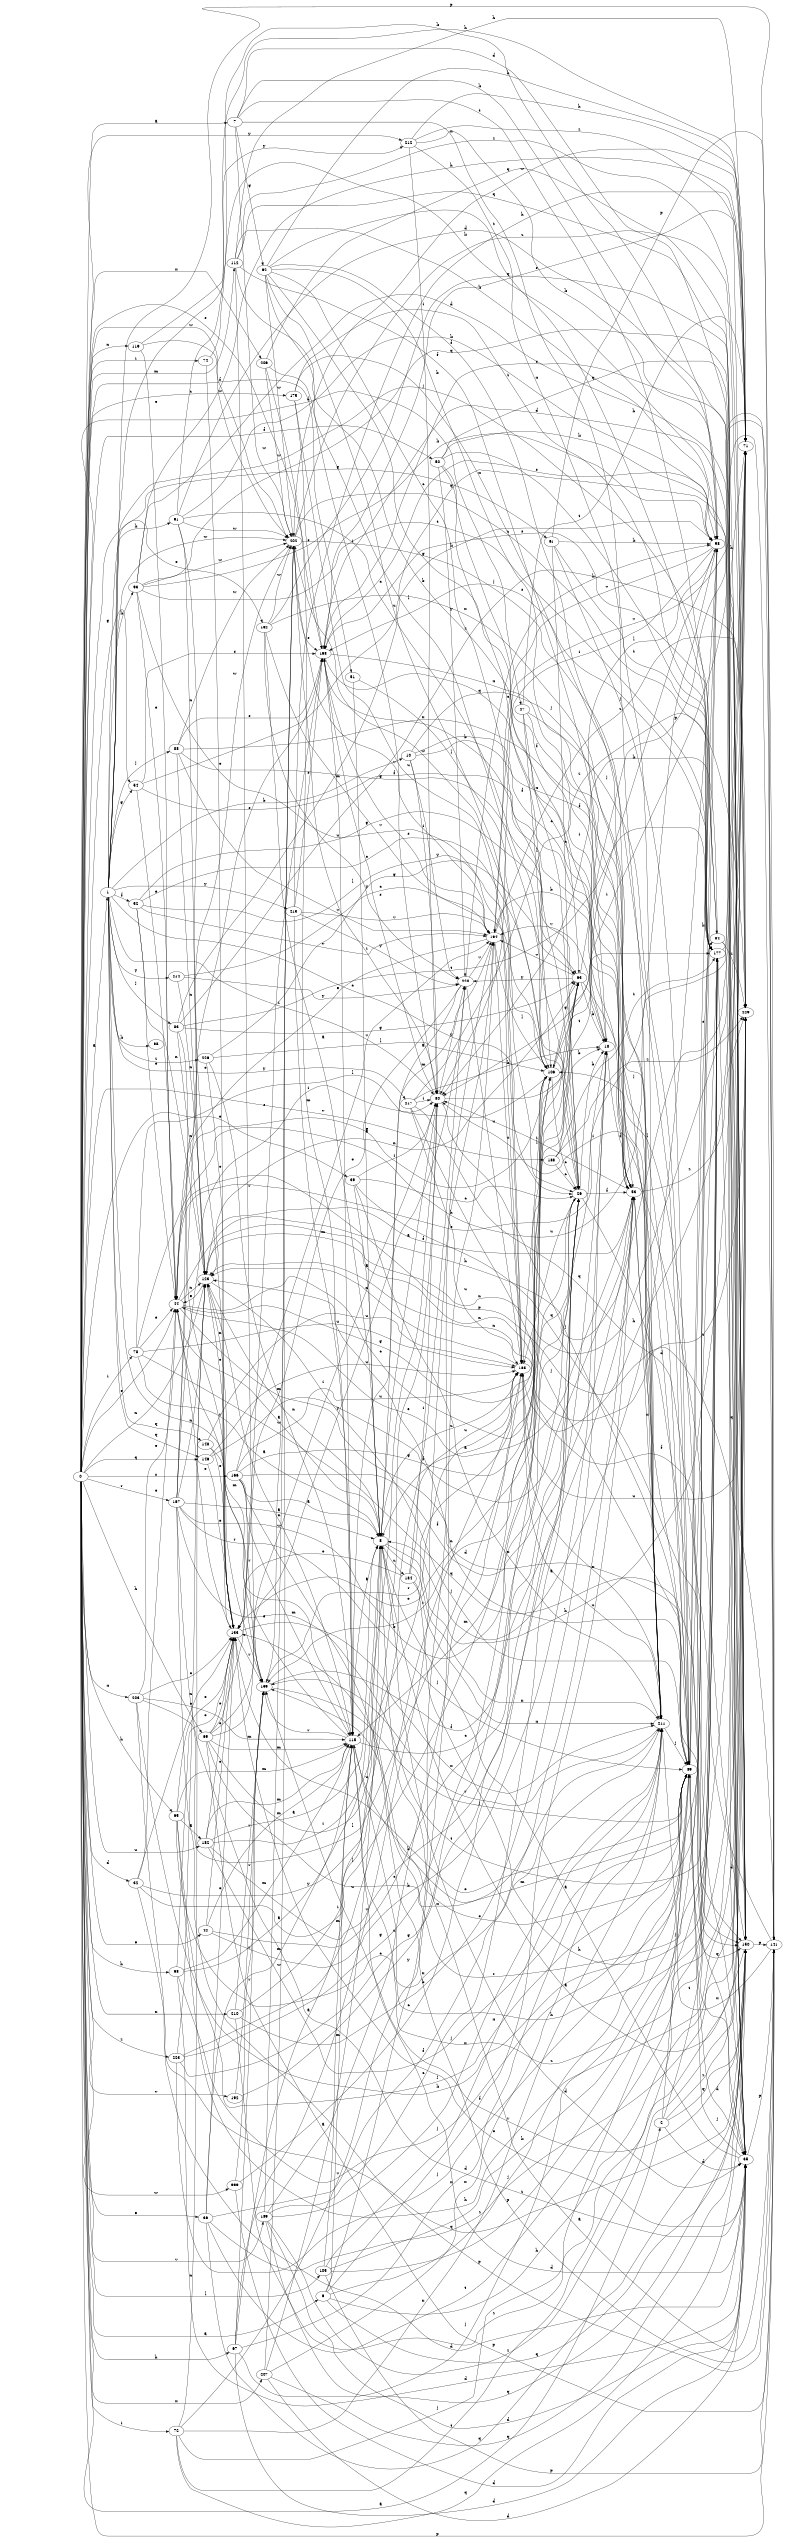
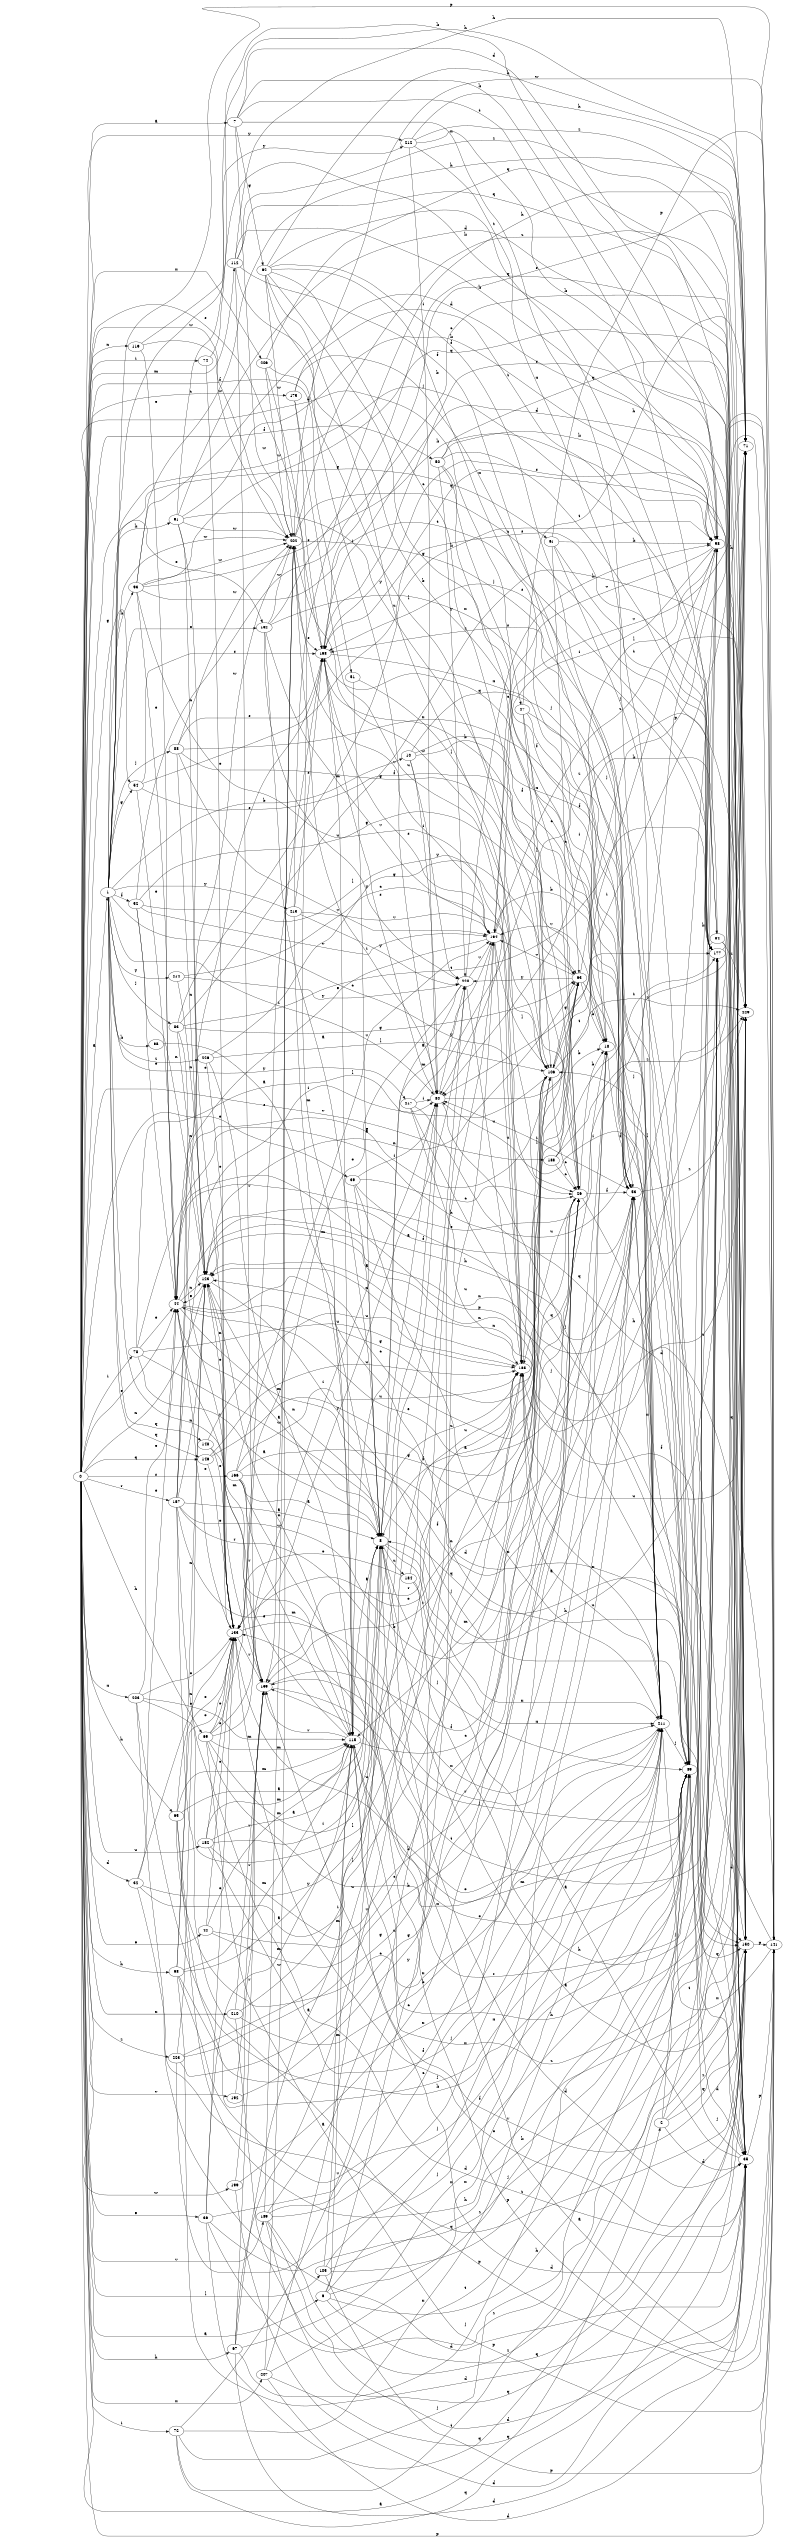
edge "71" -> "202": now "141" -> "202"
edge "91" -> "26": label "c" -> "y"
edge "1" -> "132": added, label "o"
edge "52" -> "26": now "52" -> "229"
edge "106" -> "229": added, label "z"
edge "217" -> "18": removed, label "b"
edge "89" -> "84": now "89" -> "168"
edge "95" -> "8": added, label "a"
edge "184" -> "80": removed, label "i"
edge "65" -> "182": now "65" -> "8"
edge "72" -> "123": now "68" -> "123"
edge "68" -> "211": added, label "x"
node "999": label "999" -> "199"
